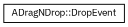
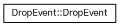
node "ADragNDrop::DropEvent": label "ADragNDrop::DropEvent" -> "DropEvent::DropEvent"
